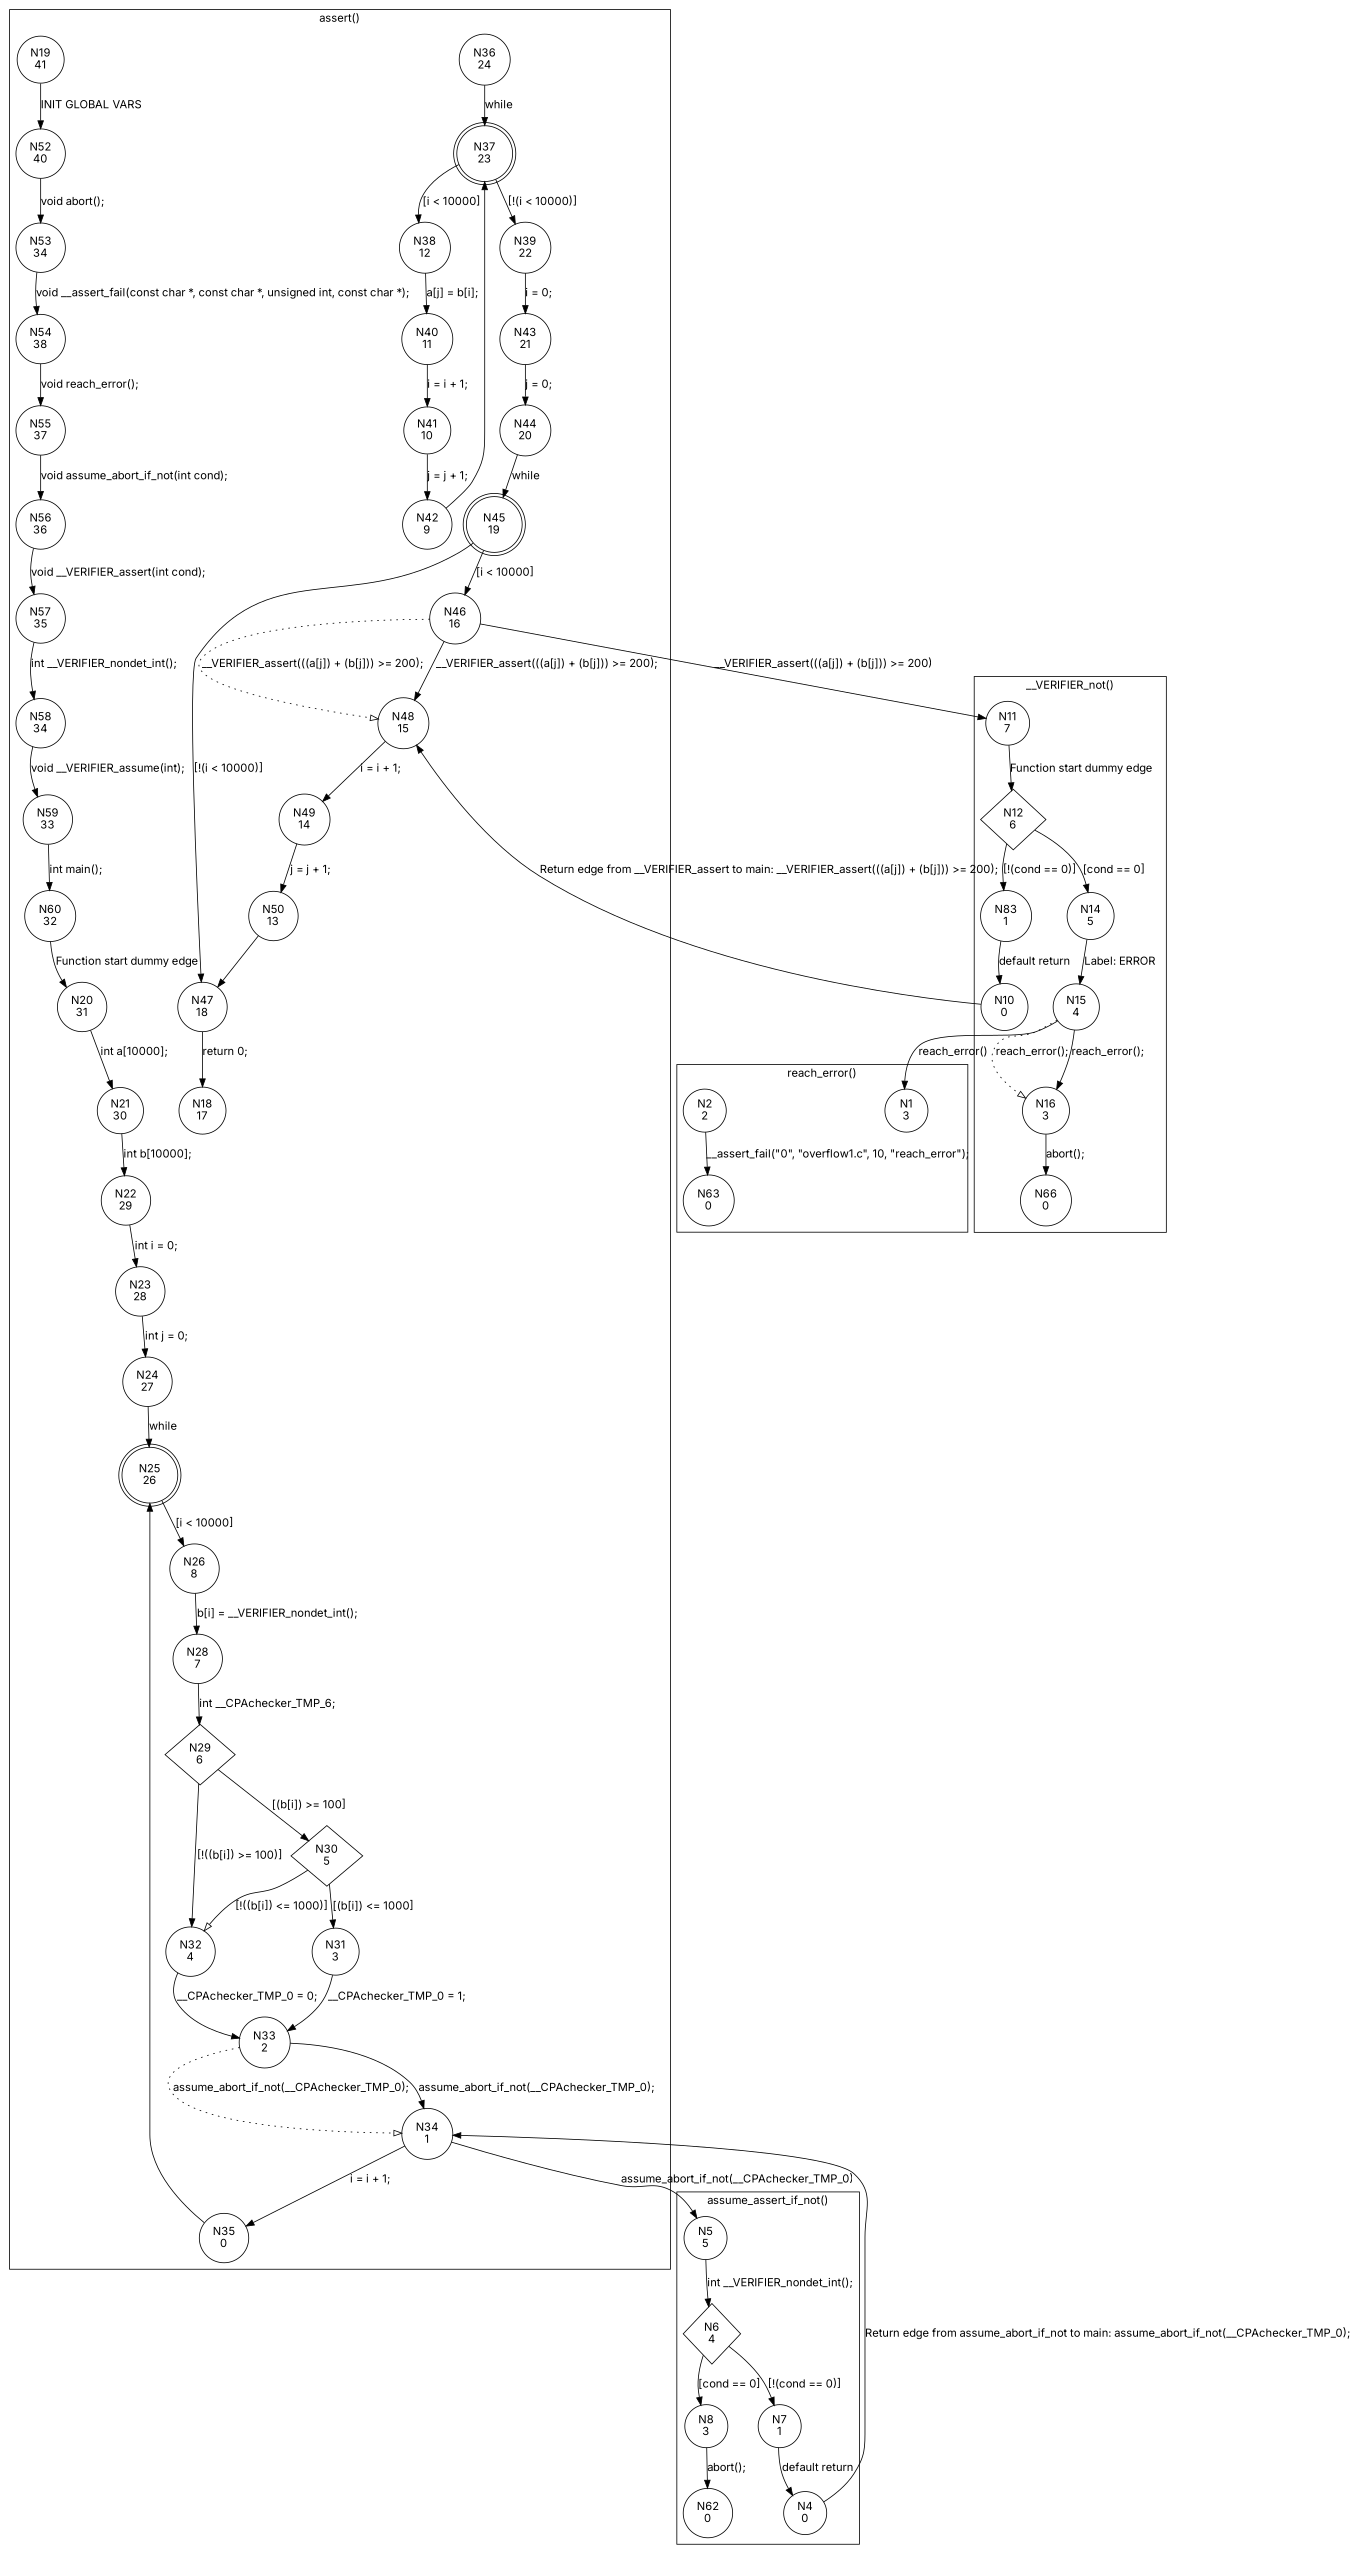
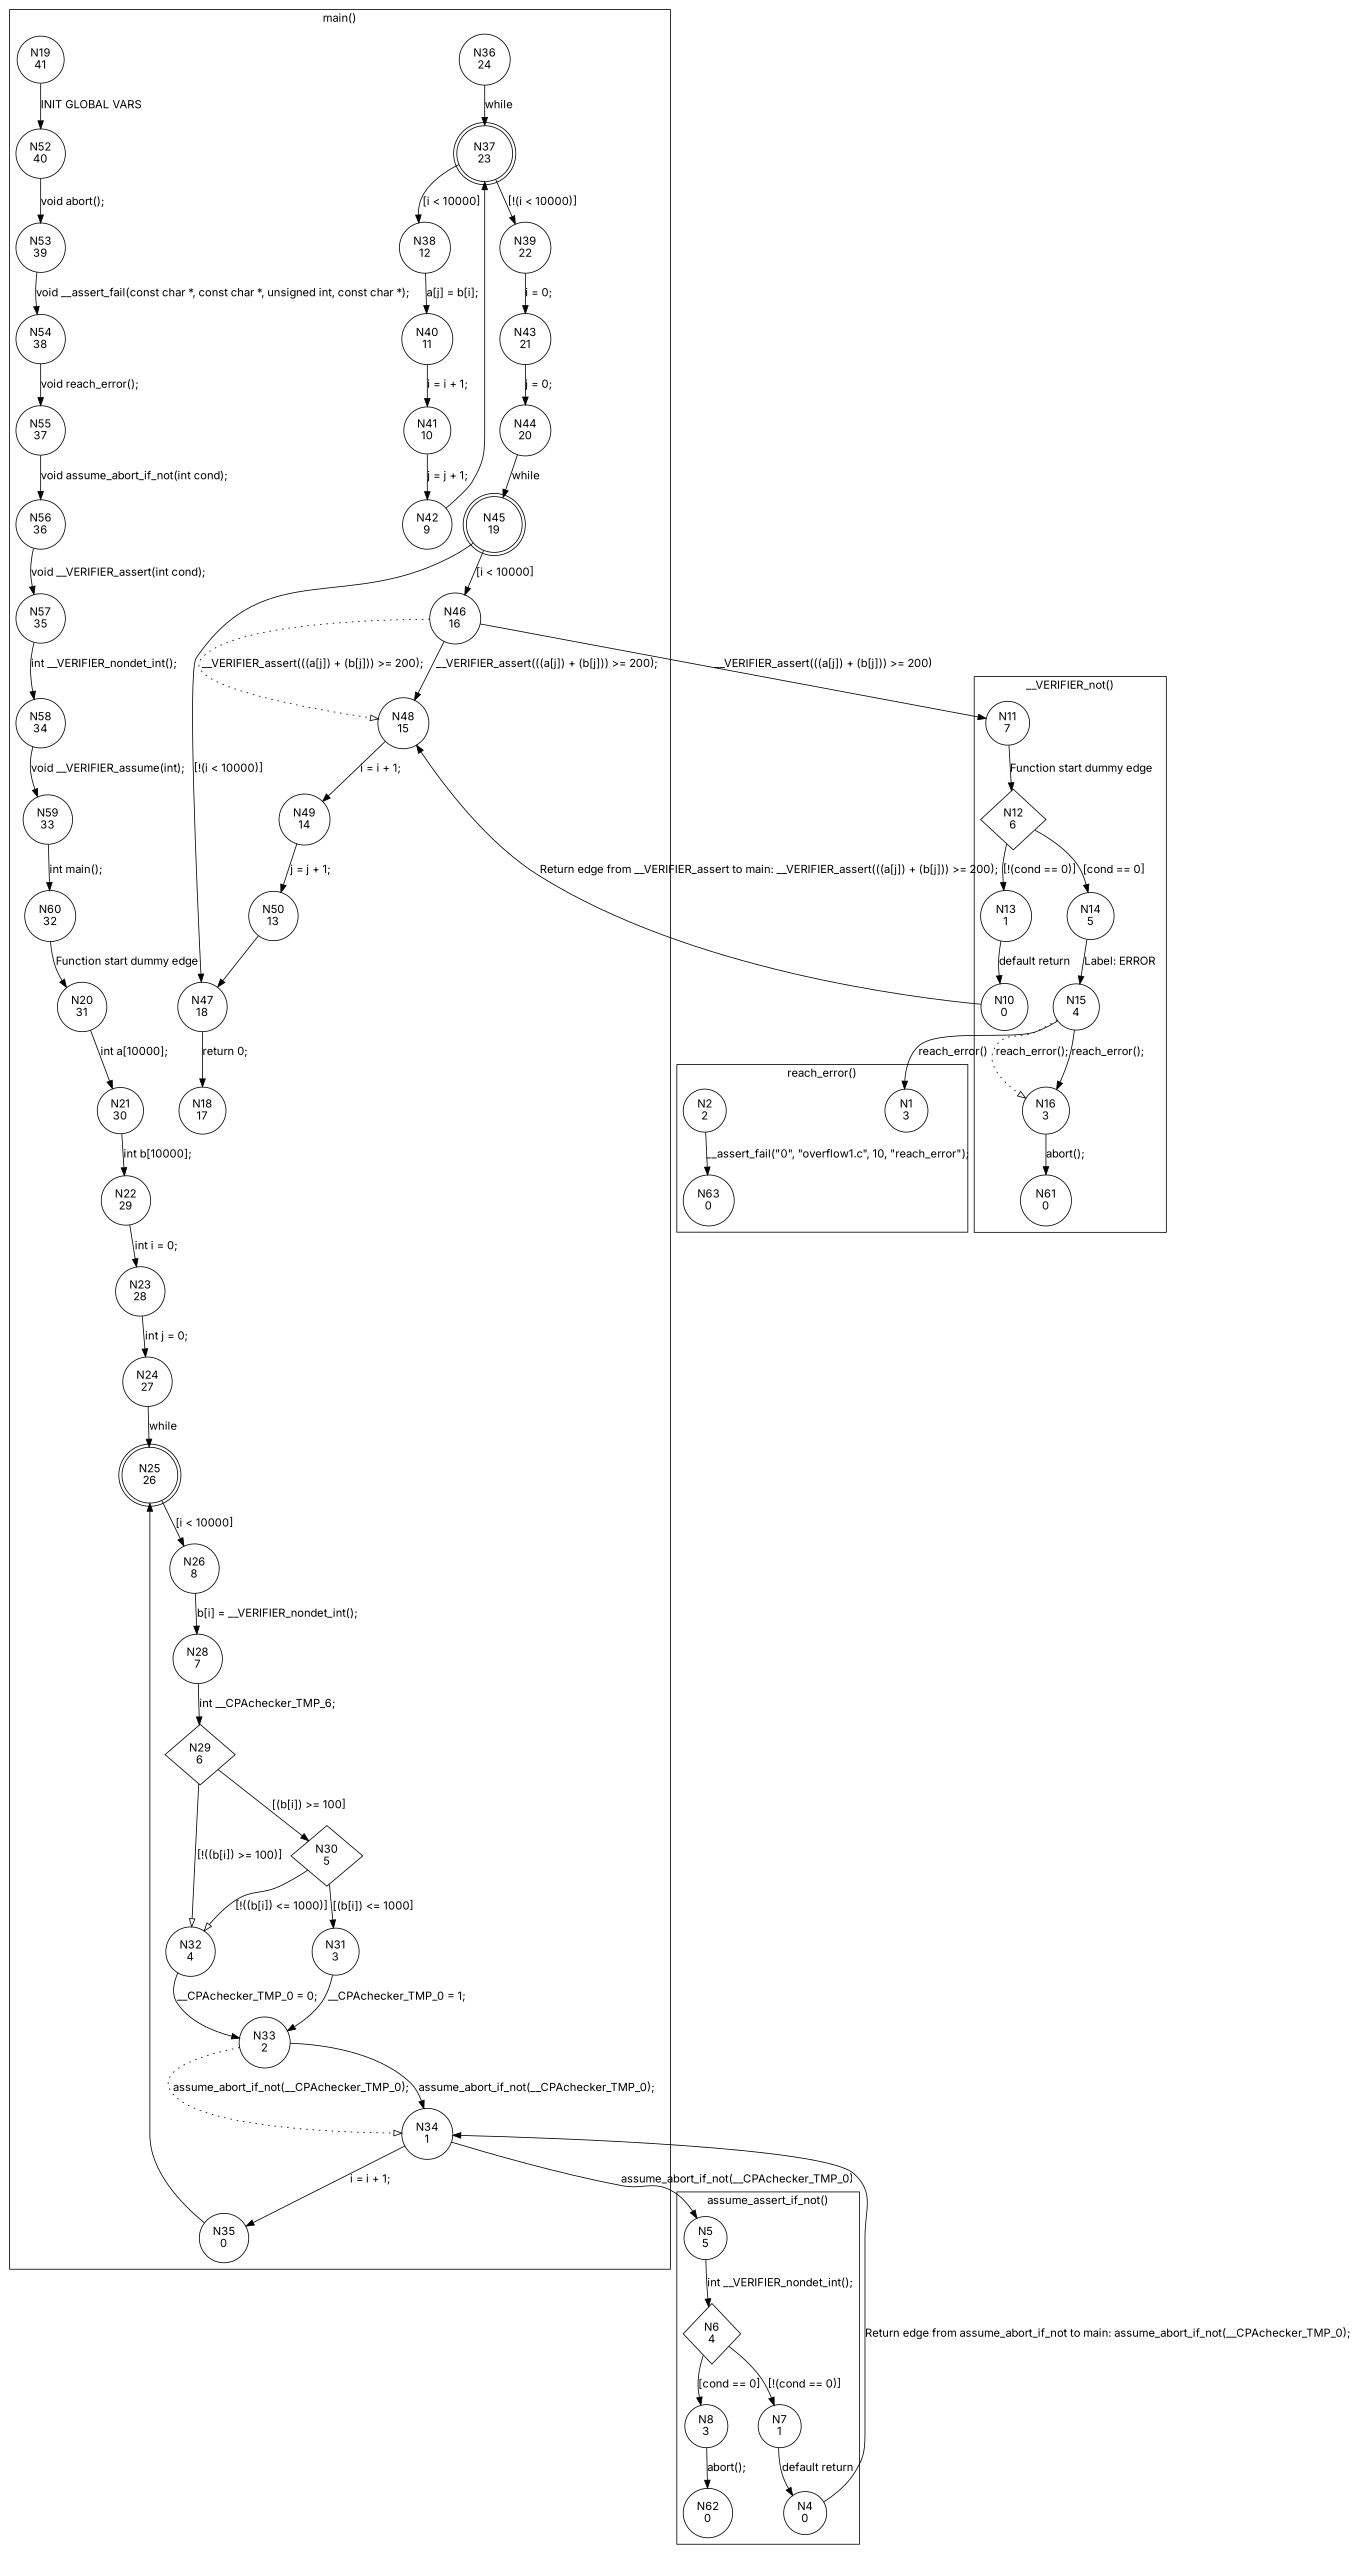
cluster "assert()": label "assert()" -> "main()"
node "N53 34": label "N53 34" -> "N53 39"
node "N83 1": label "N83 1" -> "N13 1"
node "N66 0": label "N66 0" -> "N61 0"
edge "N29 6" -> "N32 4": arrowhead normal -> empty
